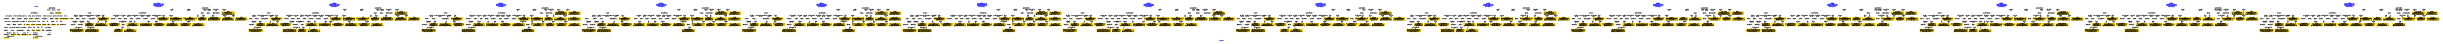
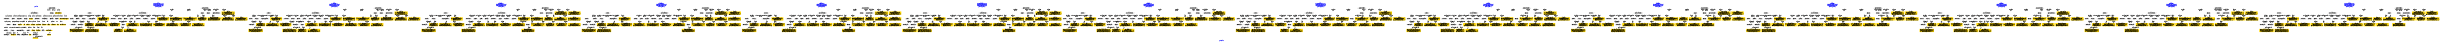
node "Object_URI": fillcolor gold -> lightgray
node "E53_Place1": fillcolor lightgray -> gold
node "Home Location URI": fillcolor lightgray -> gold
edge "E53_Place1" -> "E48_Place_Name1": removed, label "P87_is_identified_by"
node "E48_Place_Name1": fillcolor lightgray -> gold
node "Nationality": fillcolor gold -> lightgray
node "Maker_Appellation_URI": fillcolor gold -> lightgray
node "Place Made": fillcolor lightgray -> gold
node "Maker Death Date": removed
